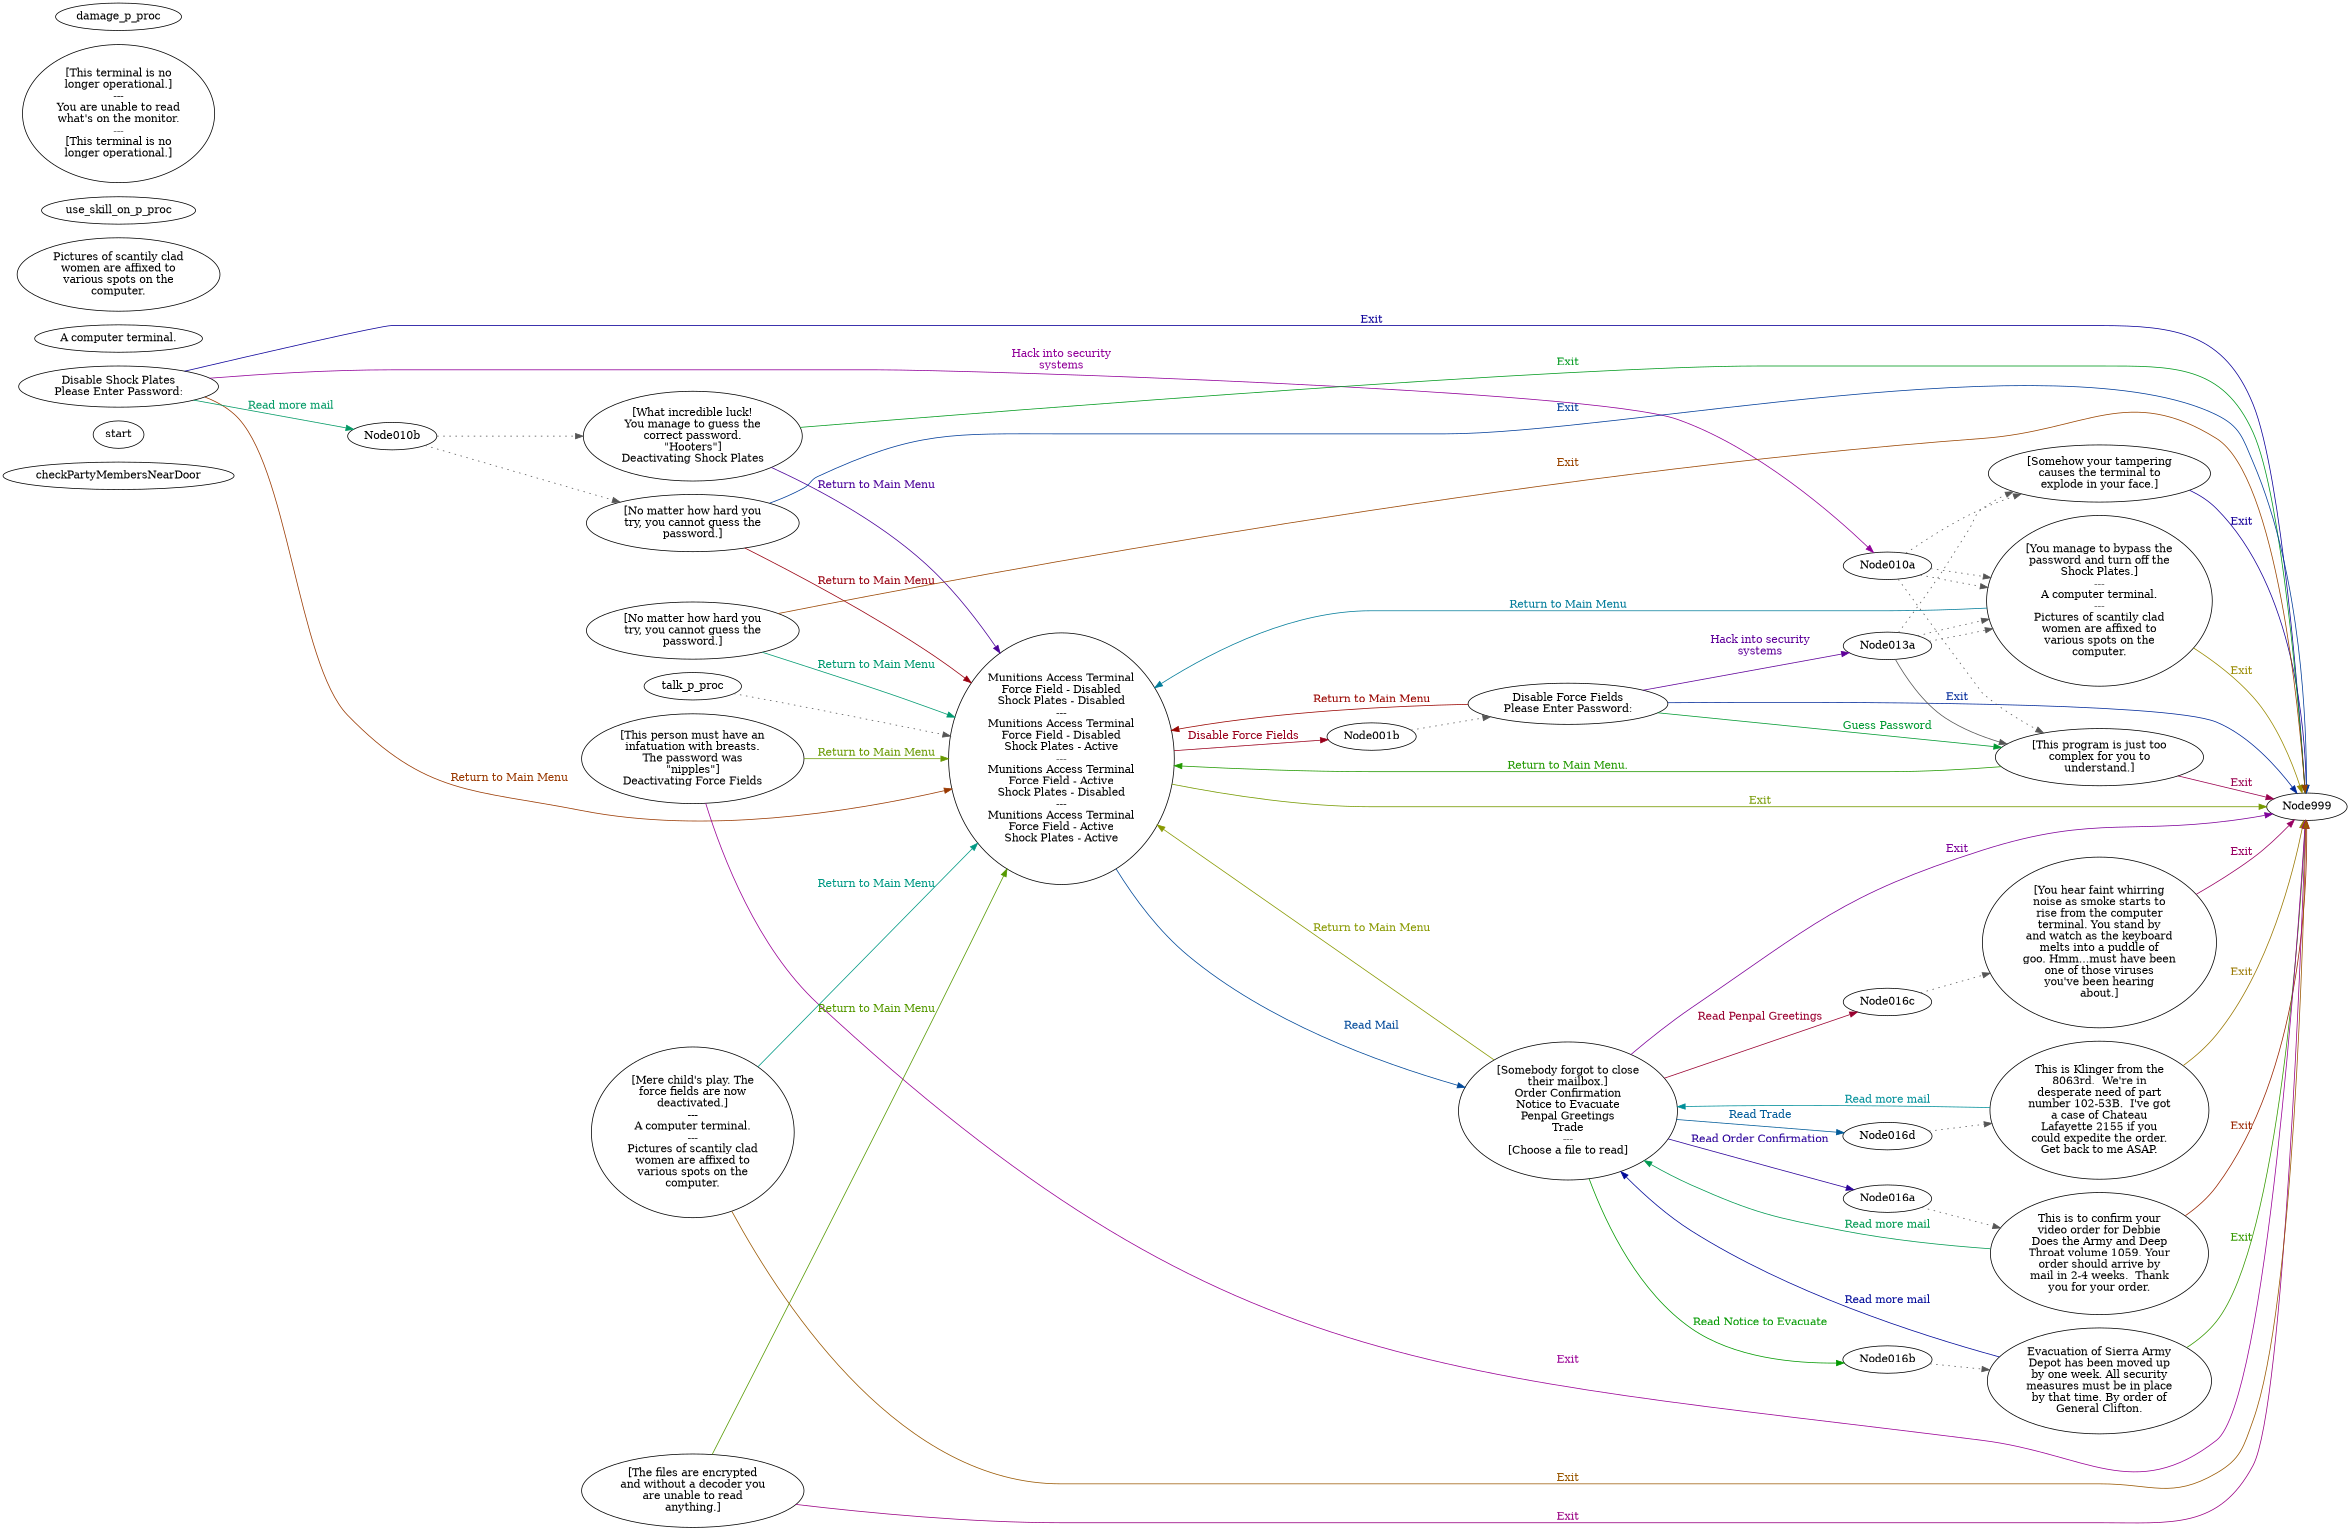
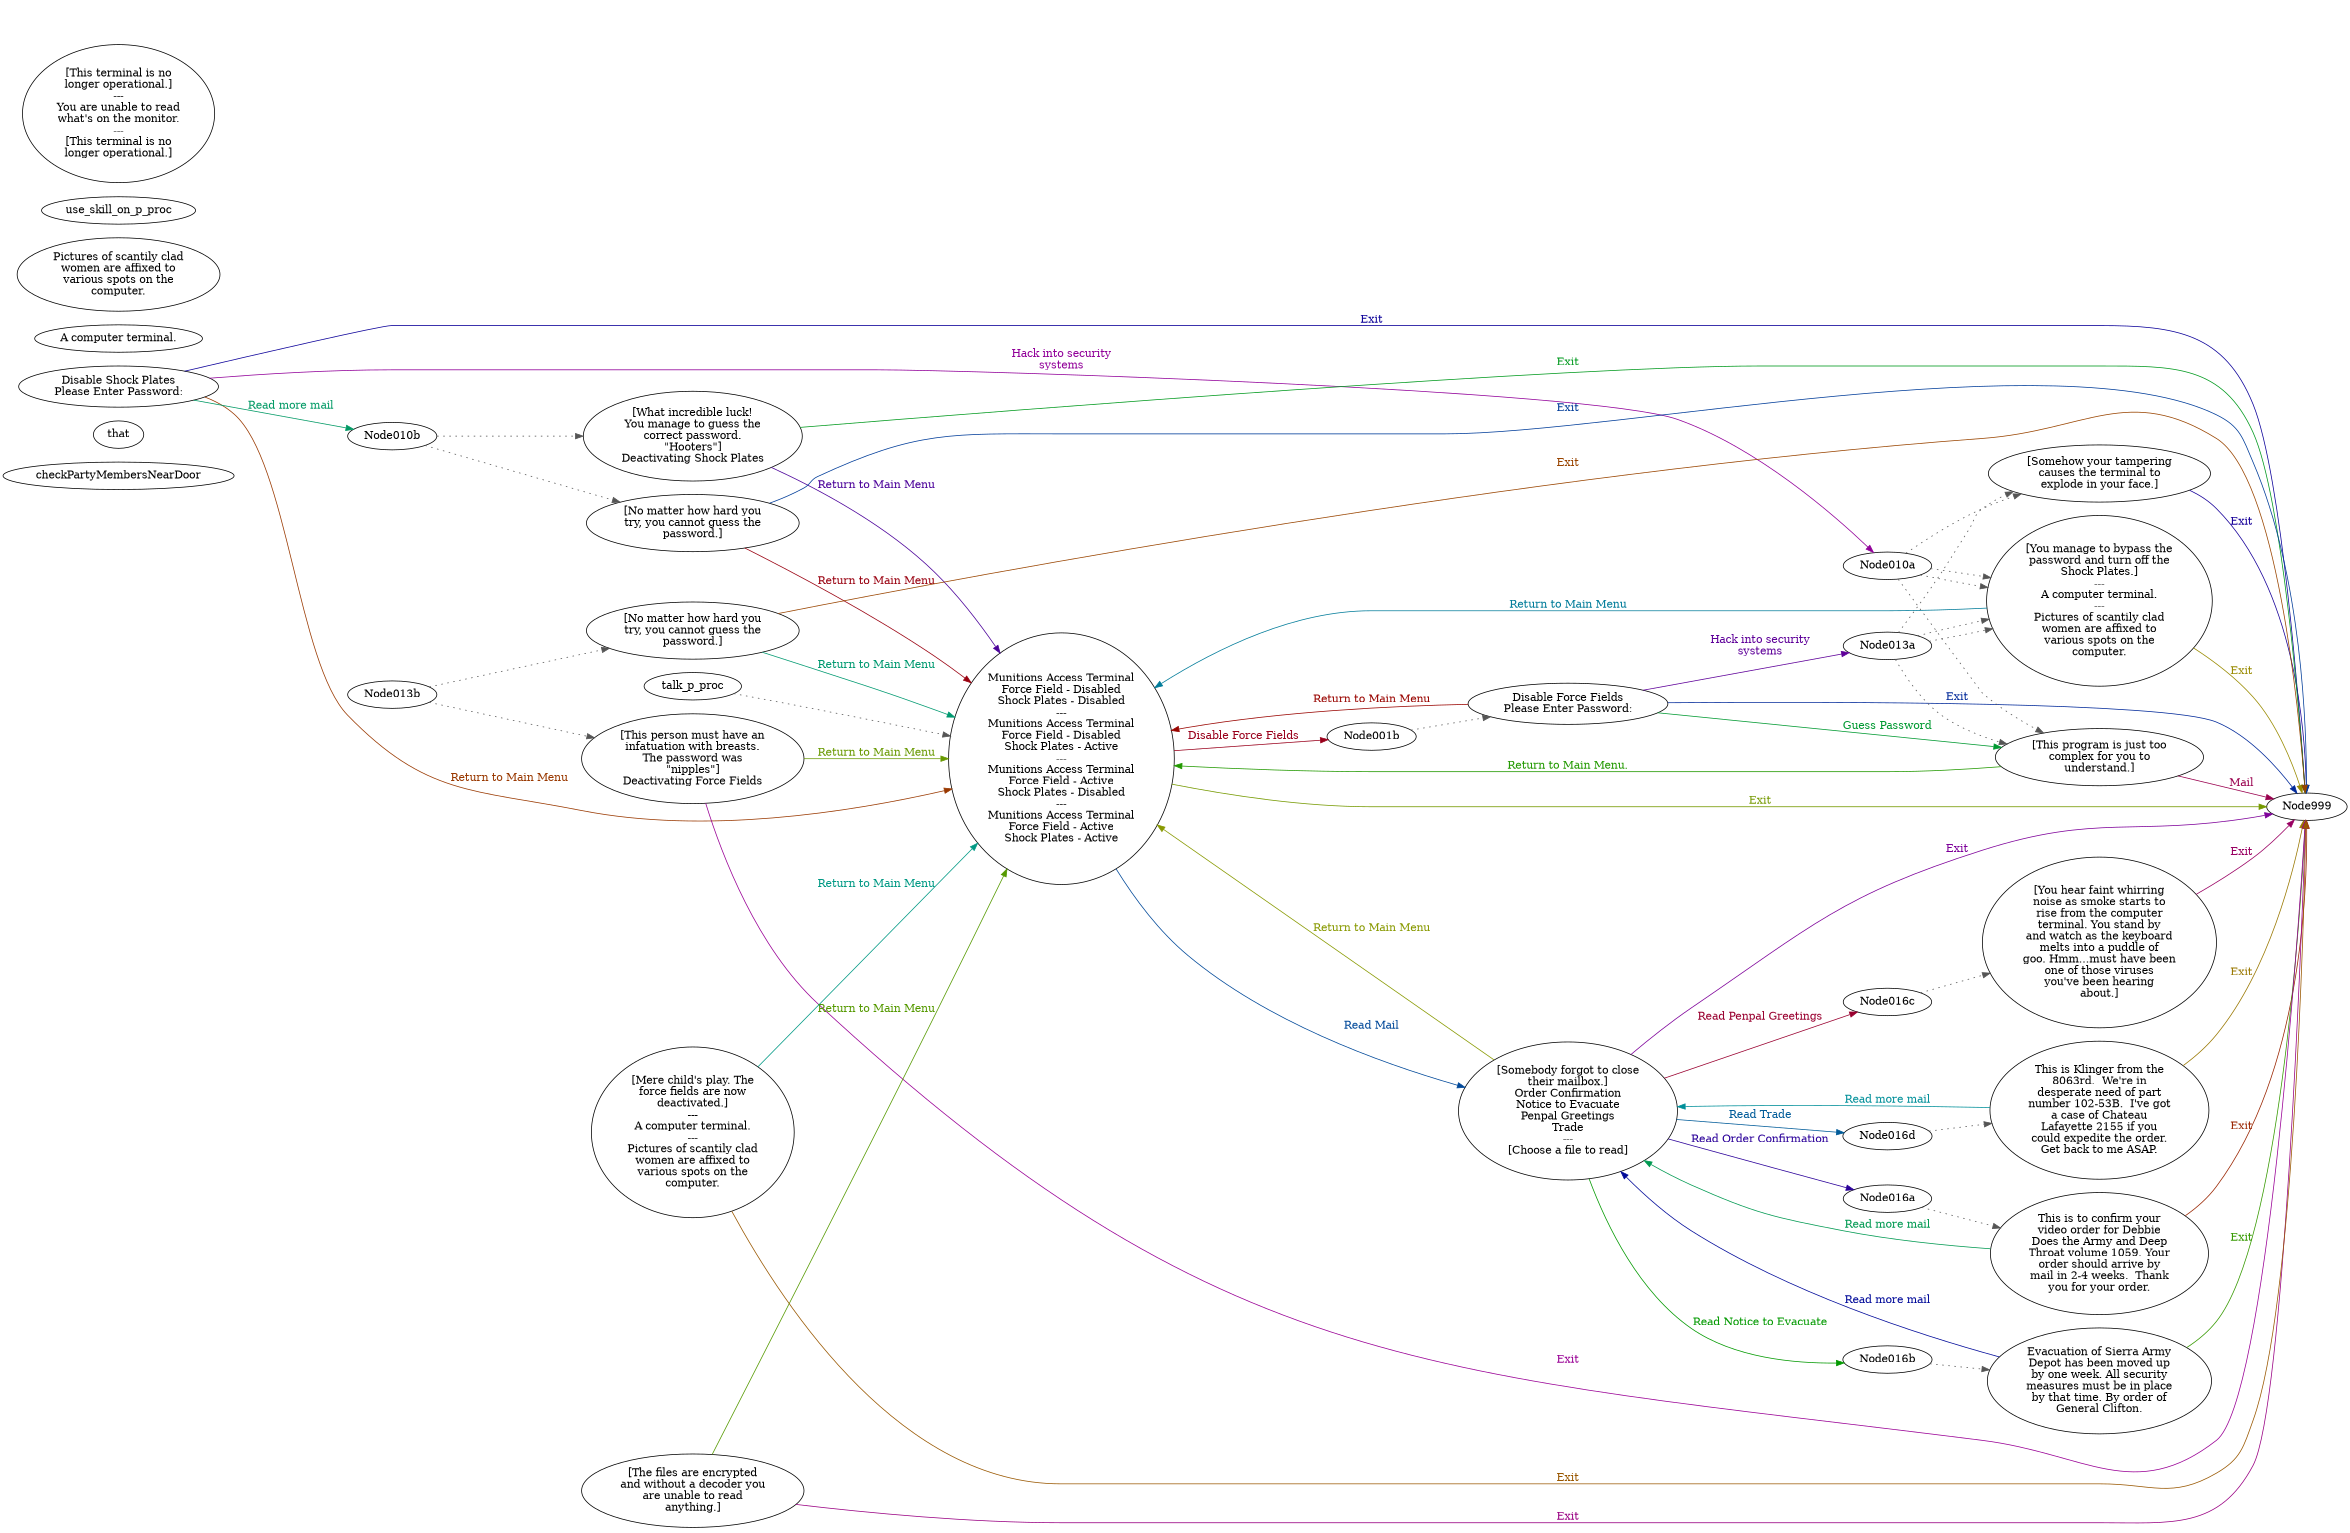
node "damage_p_proc": removed
node "start": label "start" -> "that"
node "Node013b": added
edge "Node013a" -> "[This program is just too complex for you to understand.]": style solid -> dotted
edge "[This program is just too complex for you to understand.]" -> "Node999": label "Exit" -> "Mail"
